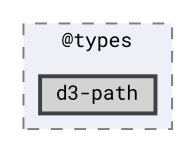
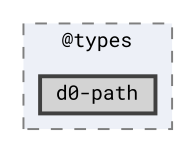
node "d3-path": label "d3-path" -> "d0-path"
